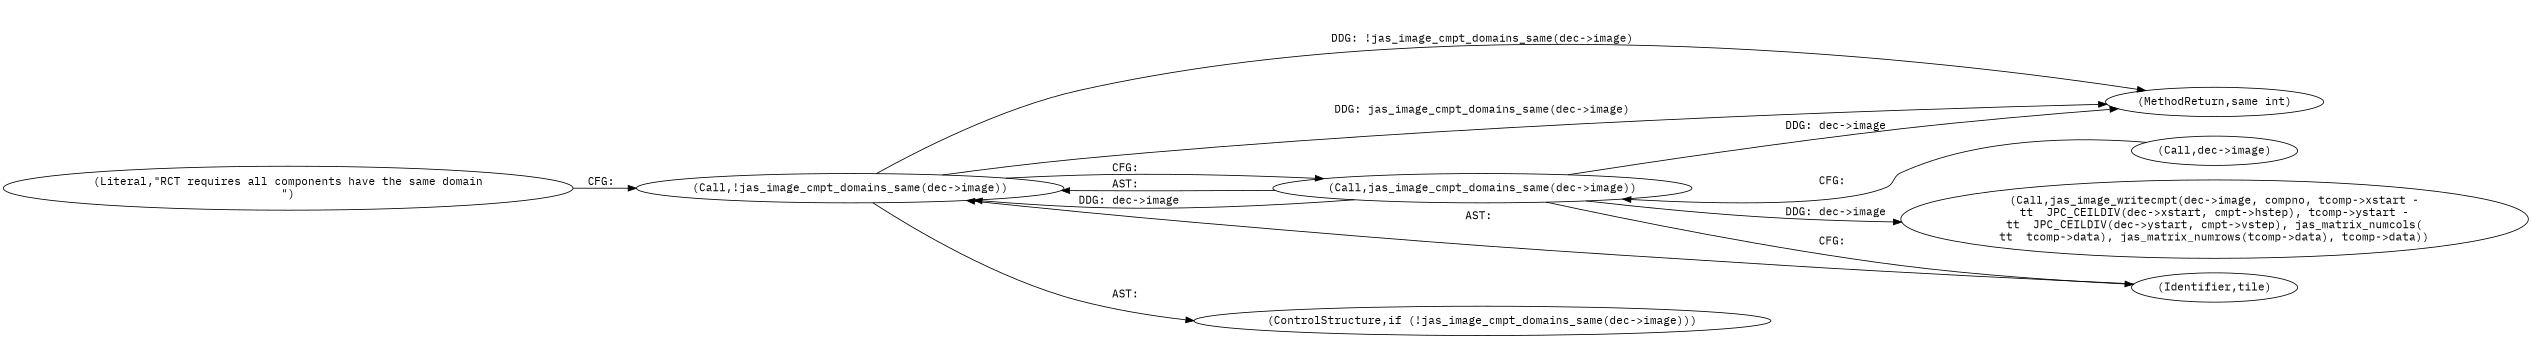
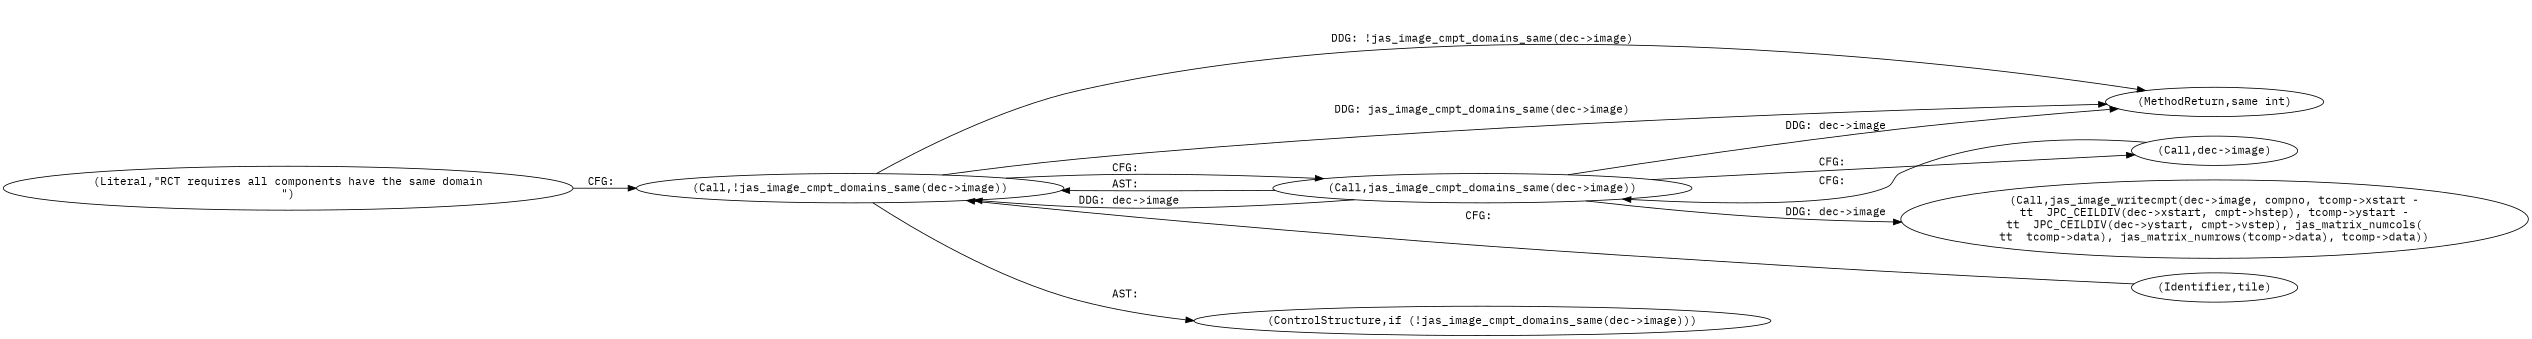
edge "(Identifier,tile)" -> "(Call,!jas_image_cmpt_domains_same(dec->image))": label "AST: " -> "CFG: "
edge "(Call,jas_image_cmpt_domains_same(dec->image))" -> "(Identifier,tile)": now "(Call,jas_image_cmpt_domains_same(dec->image))" -> "(Call,dec->image)"
